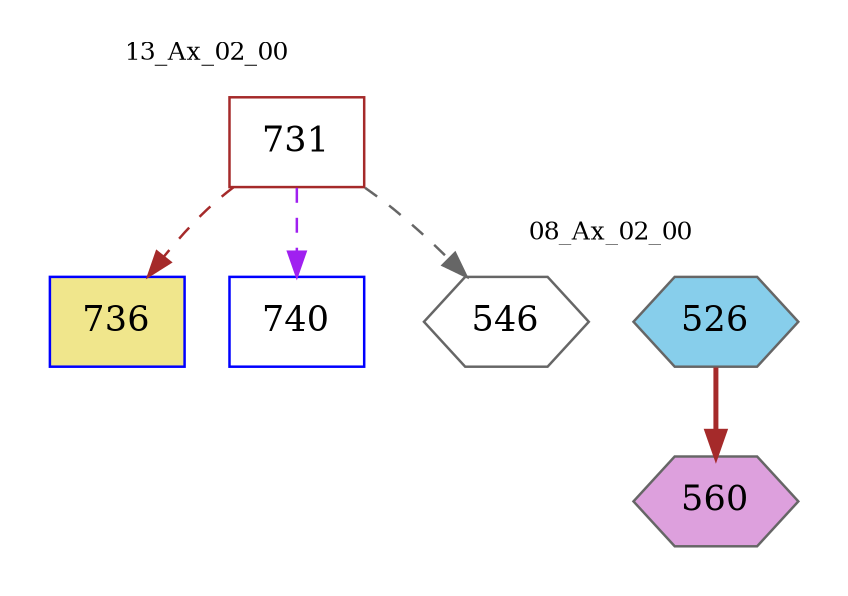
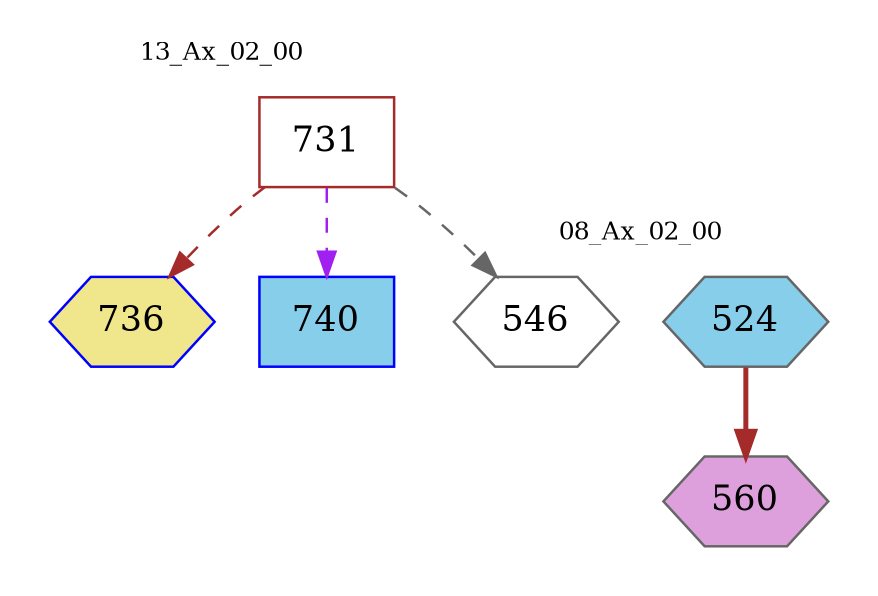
node "736": shape box -> hexagon
node "740": fillcolor white -> skyblue
node "526": label "526" -> "524"
